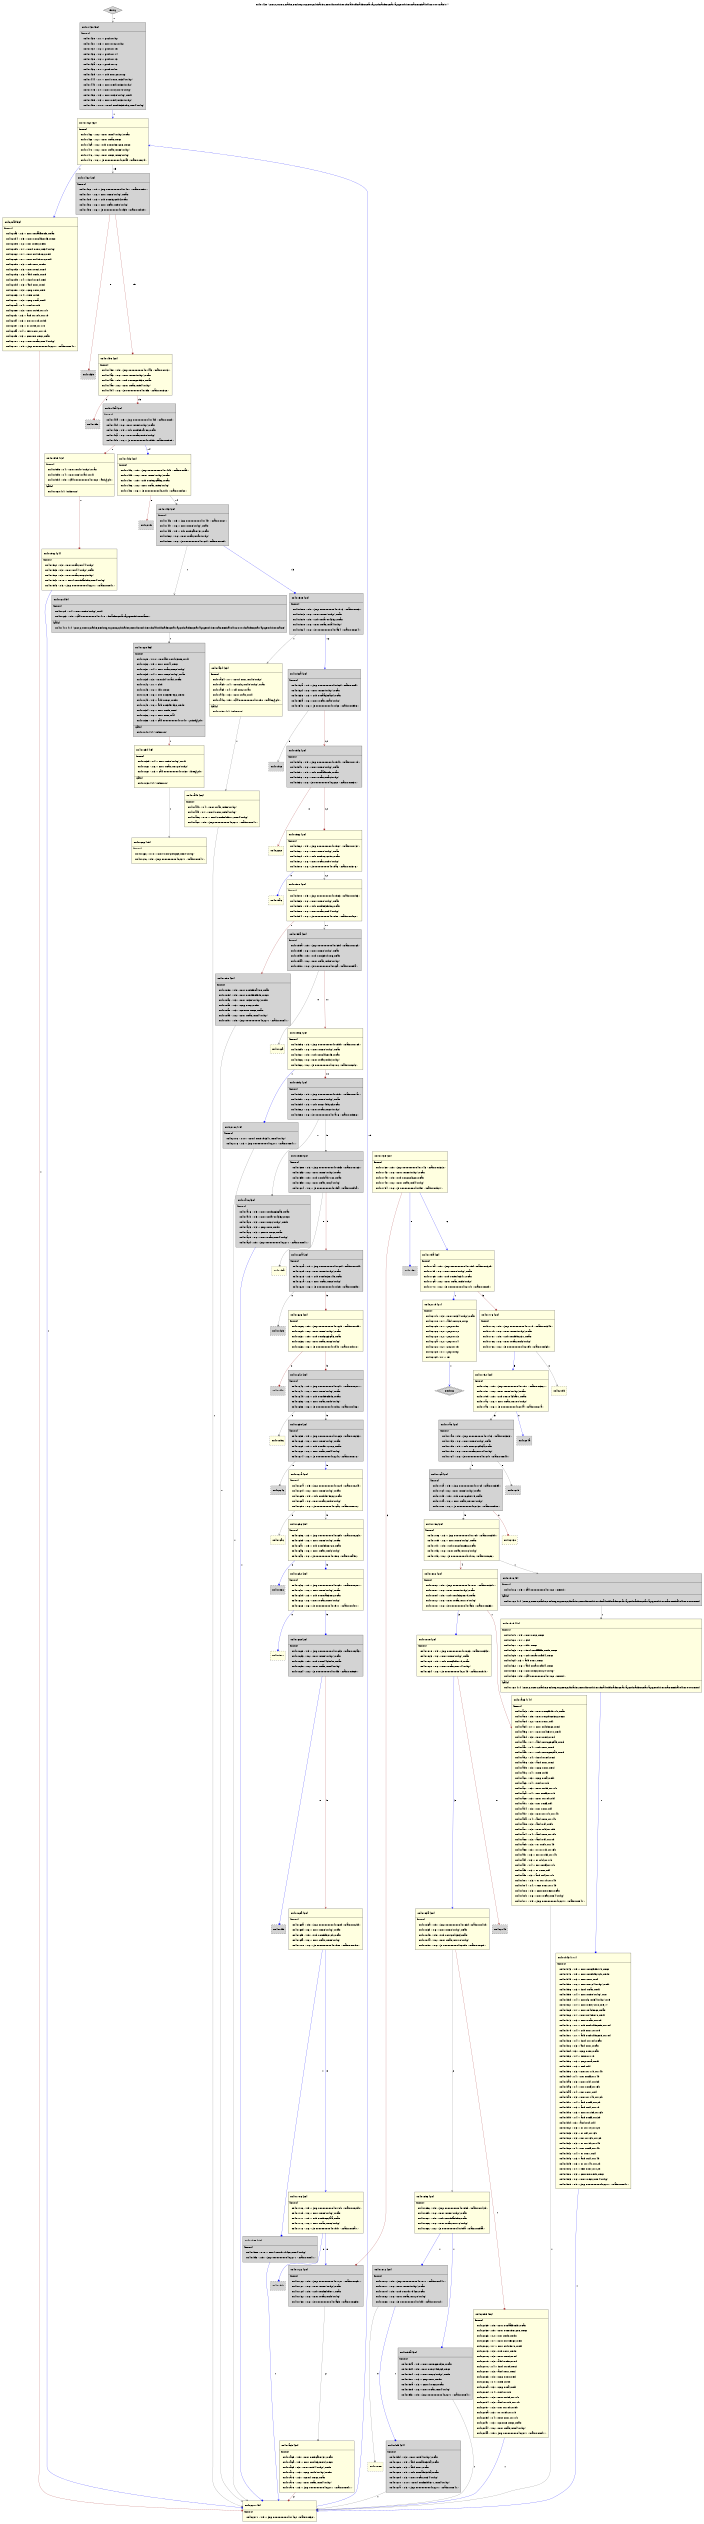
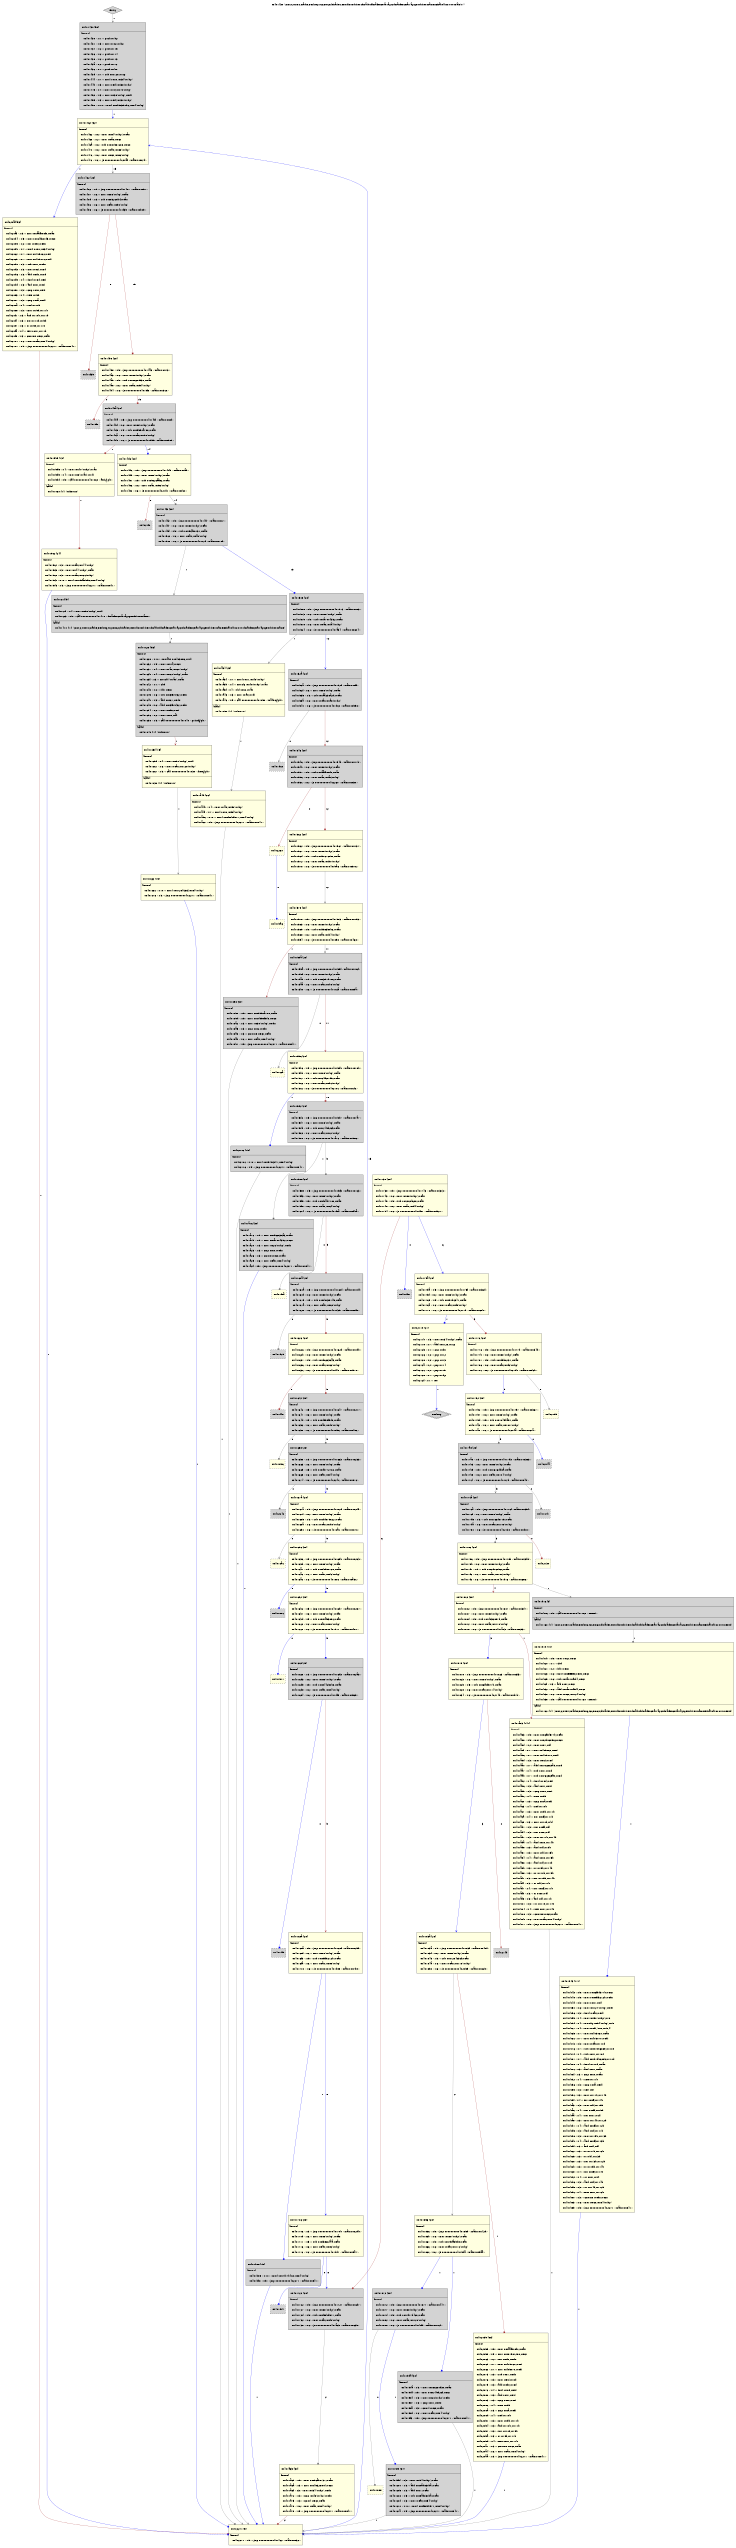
edge "0x401562 [28]" -> "0x4019a6": now "0x402260" -> "0x4019a6"
edge "0x401c6c [15]" -> "0x402271 [5]": added, label "1"
